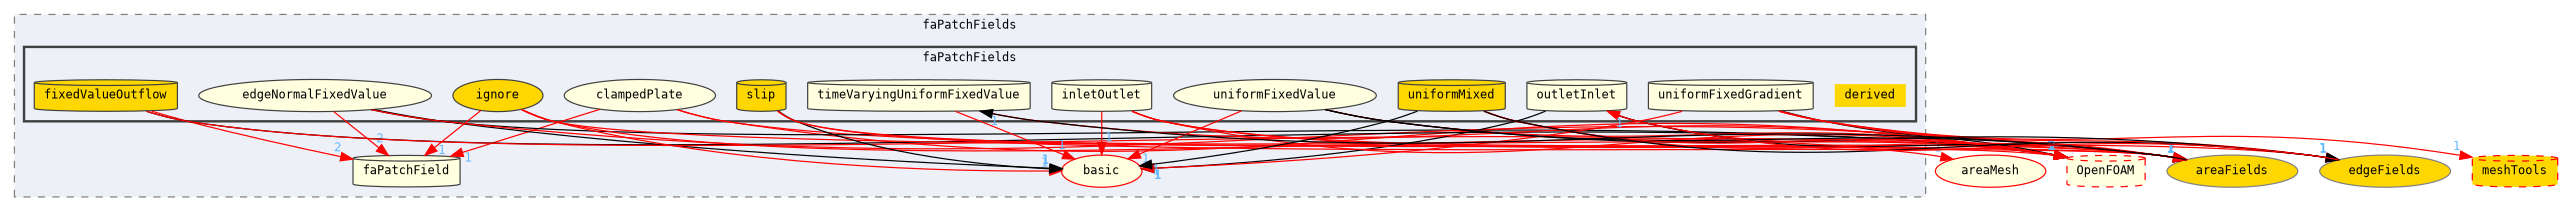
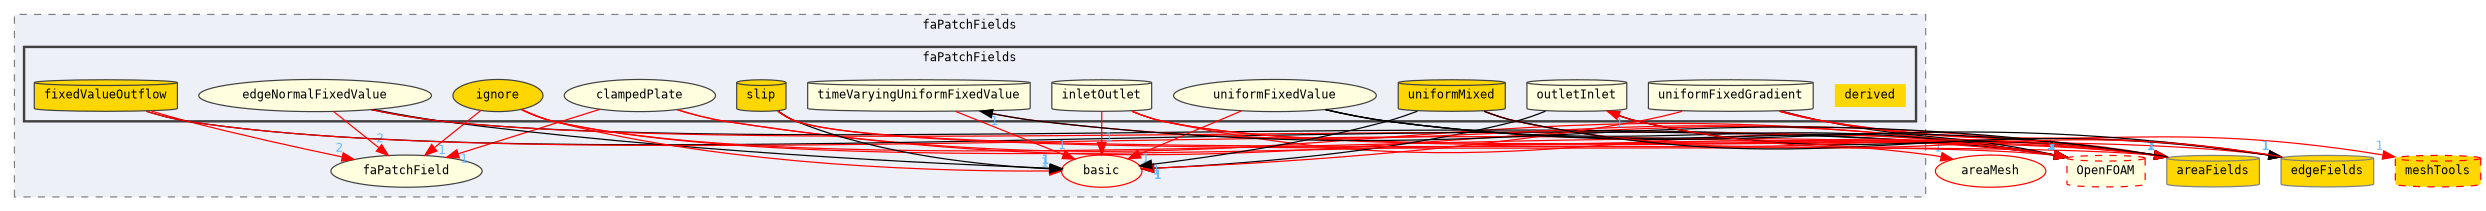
edge "uniformFixedValue" -> "OpenFOAM": color red -> black
node "faPatchField": shape cylinder -> ellipse
node "areaFields": shape ellipse -> cylinder
node "edgeFields": shape ellipse -> cylinder
